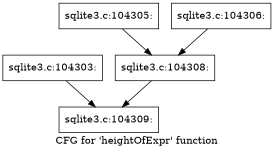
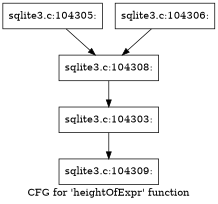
edge "sqlite3.c:104308:" -> "sqlite3.c:104309:": now "sqlite3.c:104308:" -> "sqlite3.c:104303:"
